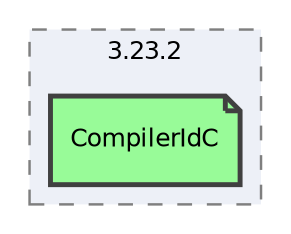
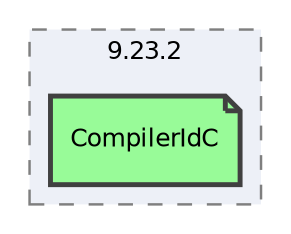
cluster "3.23.2": label "3.23.2" -> "9.23.2"
